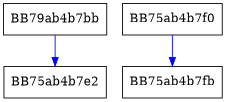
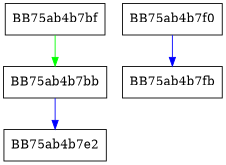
node "BB75ab4b7bf": added
node "BB79ab4b7bb": label "BB79ab4b7bb" -> "BB75ab4b7bb"
